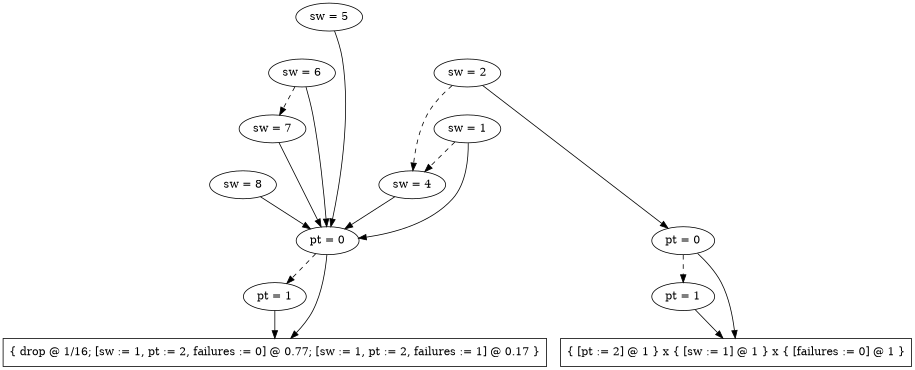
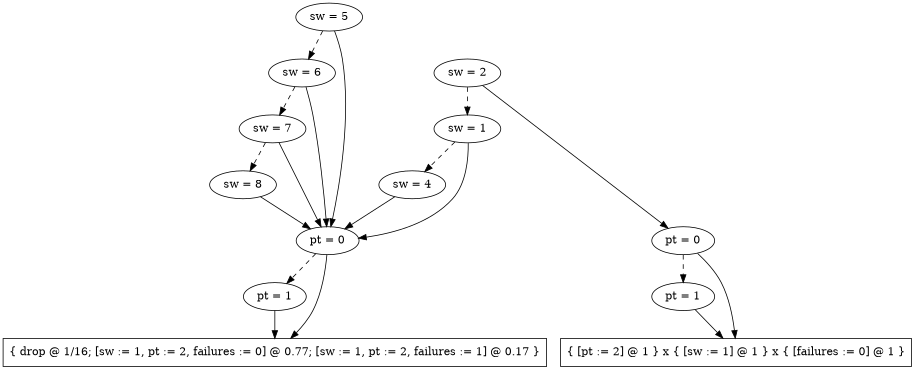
edge "sw = 5" -> "sw = 6": added
edge "sw = 2" -> "sw = 4": now "sw = 2" -> "sw = 1"
edge "sw = 7" -> "sw = 8": added
